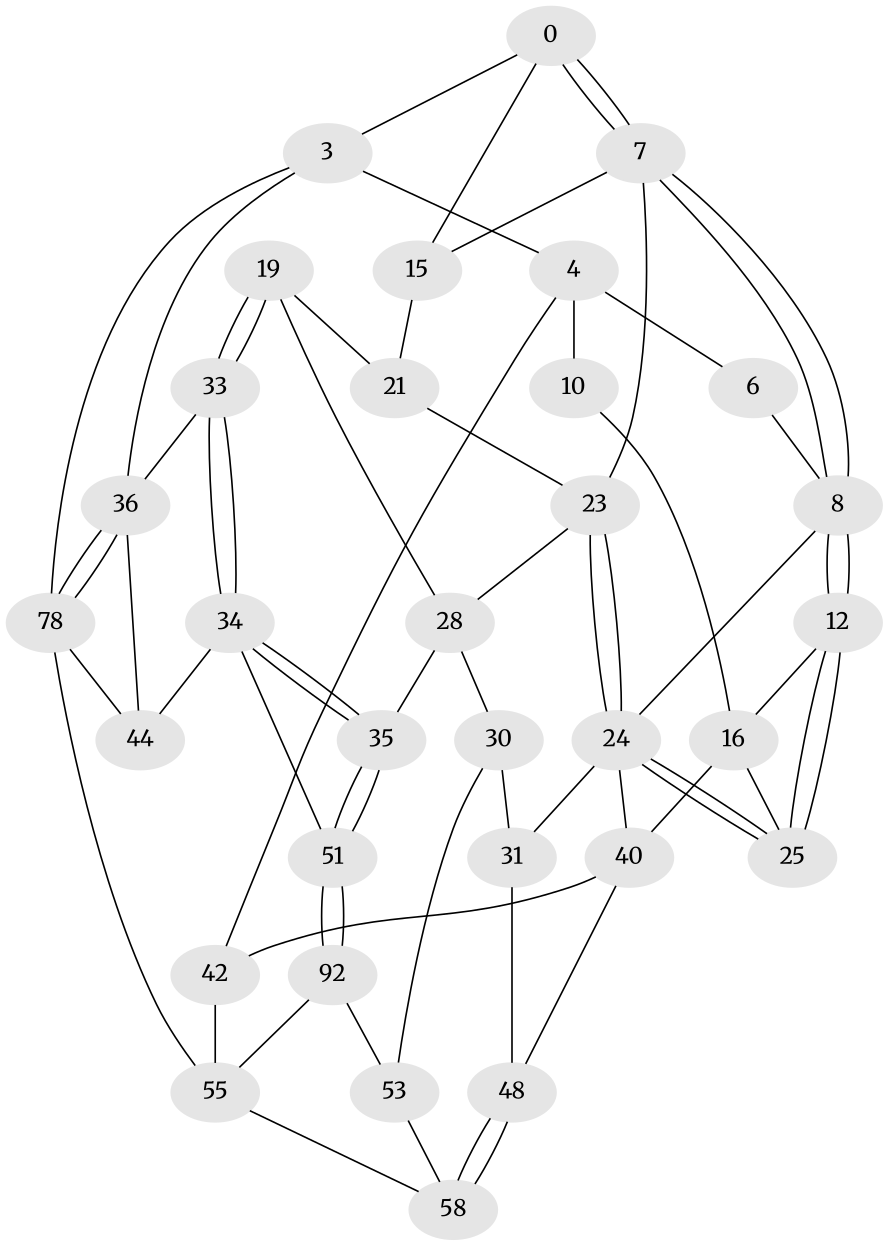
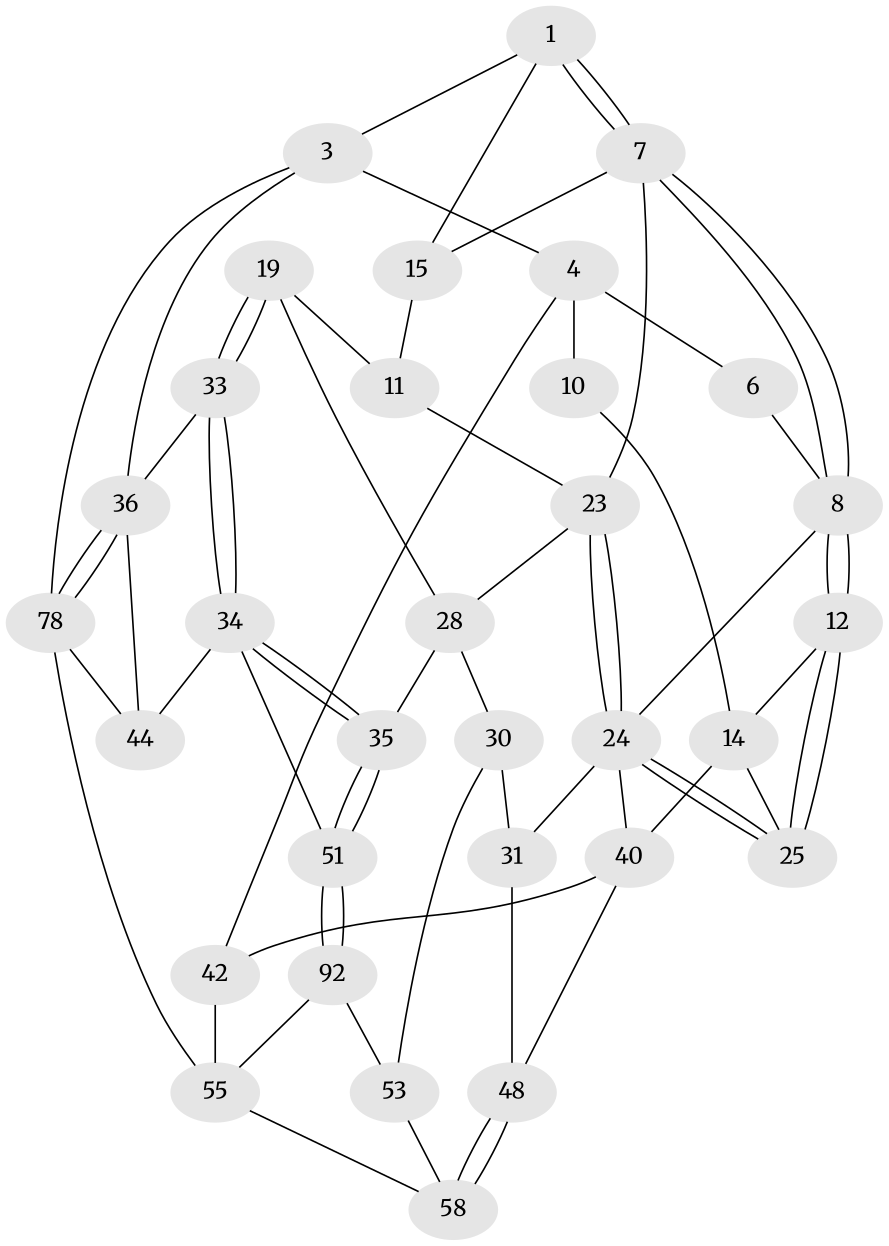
node "0": label "0" -> "1"
node "21": label "21" -> "11"
node "16": label "16" -> "14"
